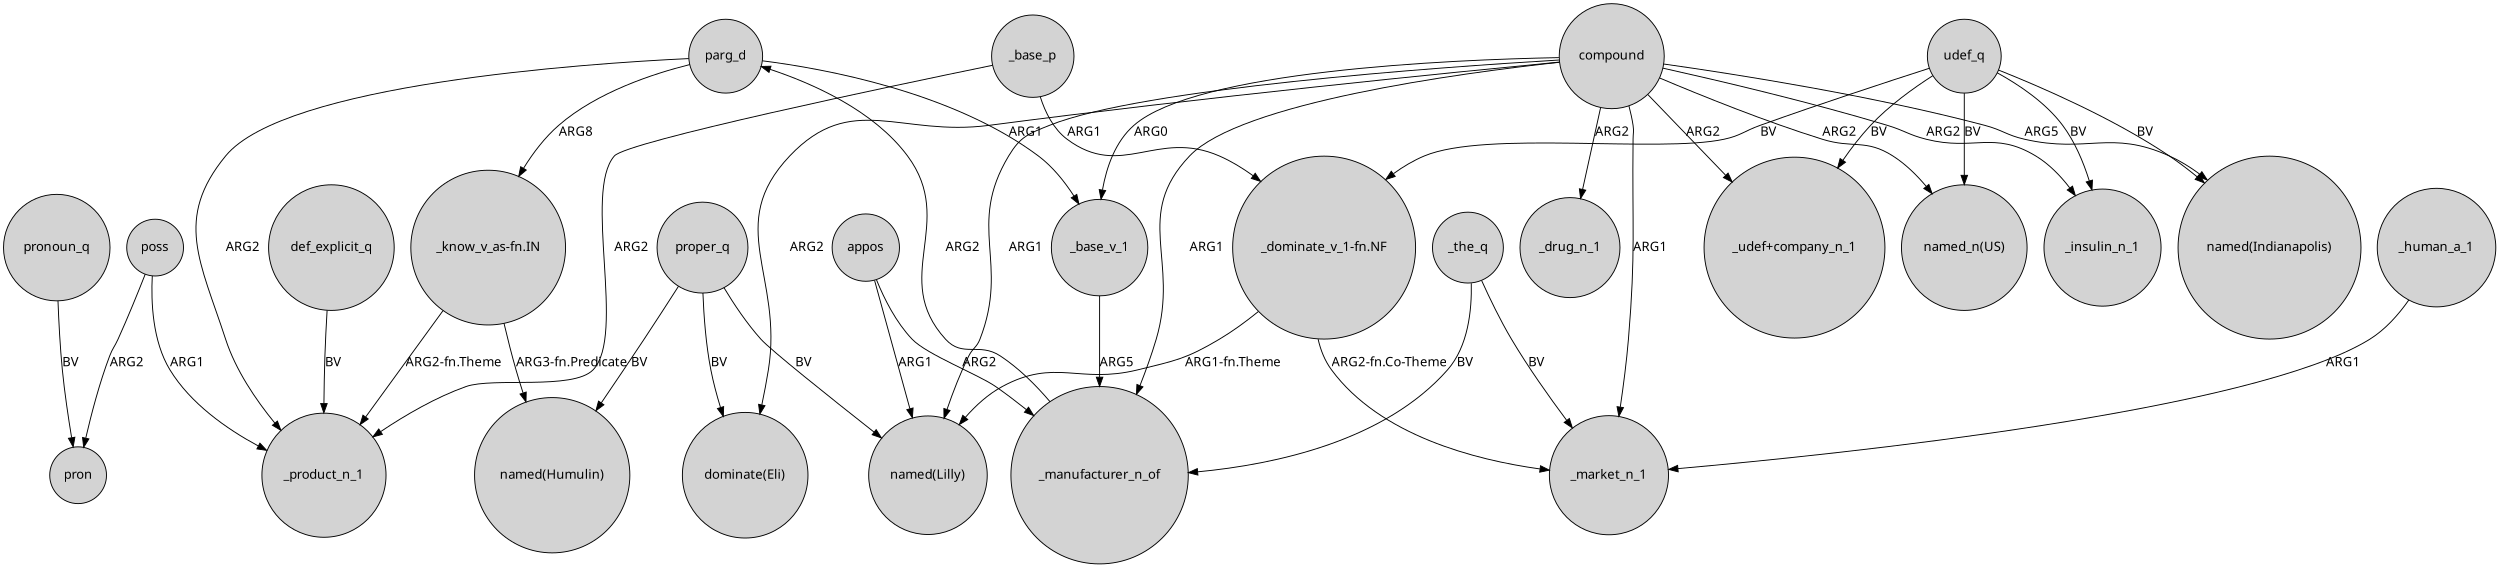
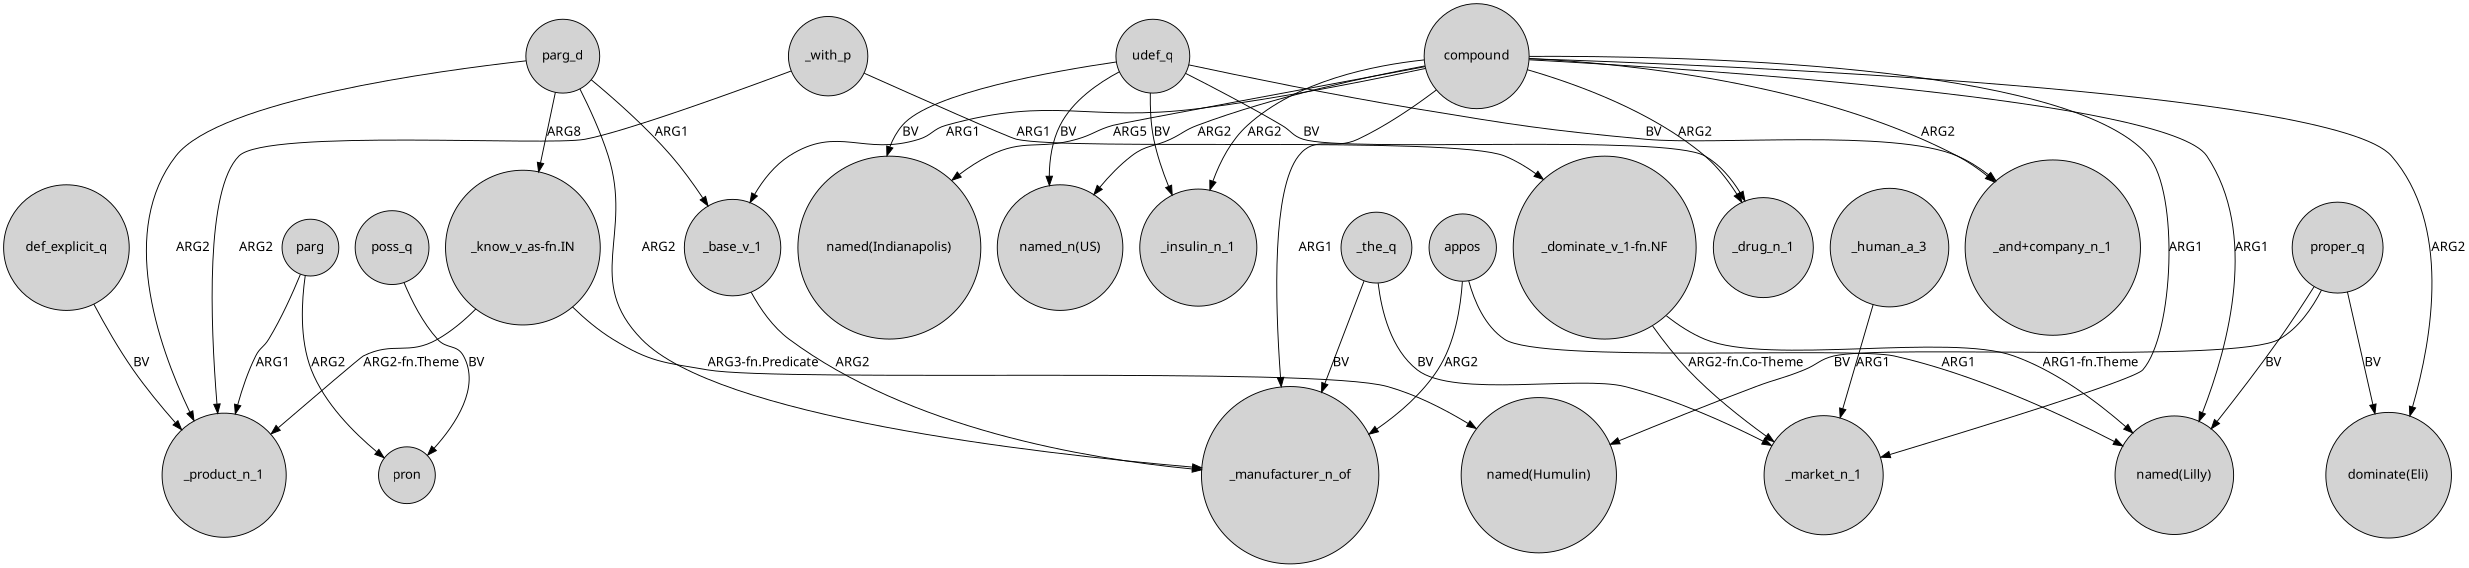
node "_base_p": label "_base_p" -> "_with_p"
edge "compound" -> "_base_v_1": label "ARG0" -> "ARG1"
edge "udef_q" -> "_dominate_v_1-fn.NF": now "udef_q" -> "_drug_n_1"
edge "_manufacturer_n_of" -> "parg_d": reversed
node "pronoun_q": label "pronoun_q" -> "poss_q"
node "poss": label "poss" -> "parg"
node "_udef+company_n_1": label "_udef+company_n_1" -> "_and+company_n_1"
node "_human_a_1": label "_human_a_1" -> "_human_a_3"
edge "_base_v_1" -> "_manufacturer_n_of": label "ARG5" -> "ARG2"
